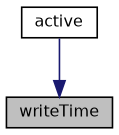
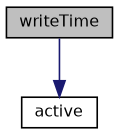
edge "active" -> "writeTime": reversed
